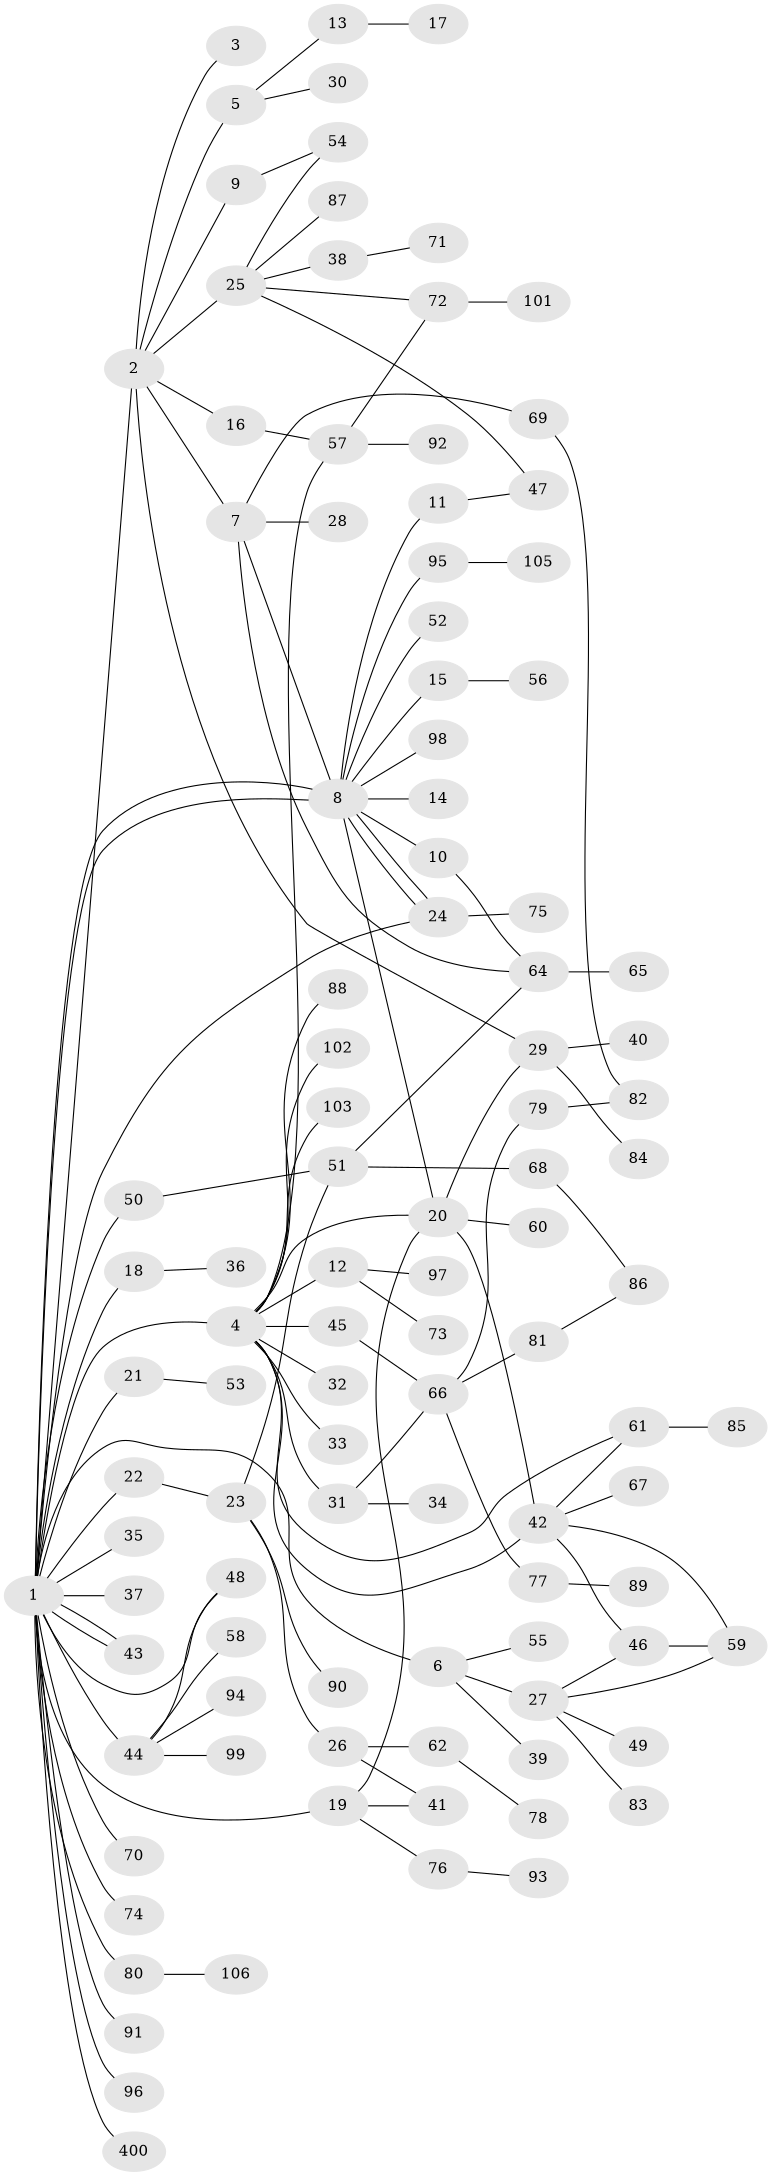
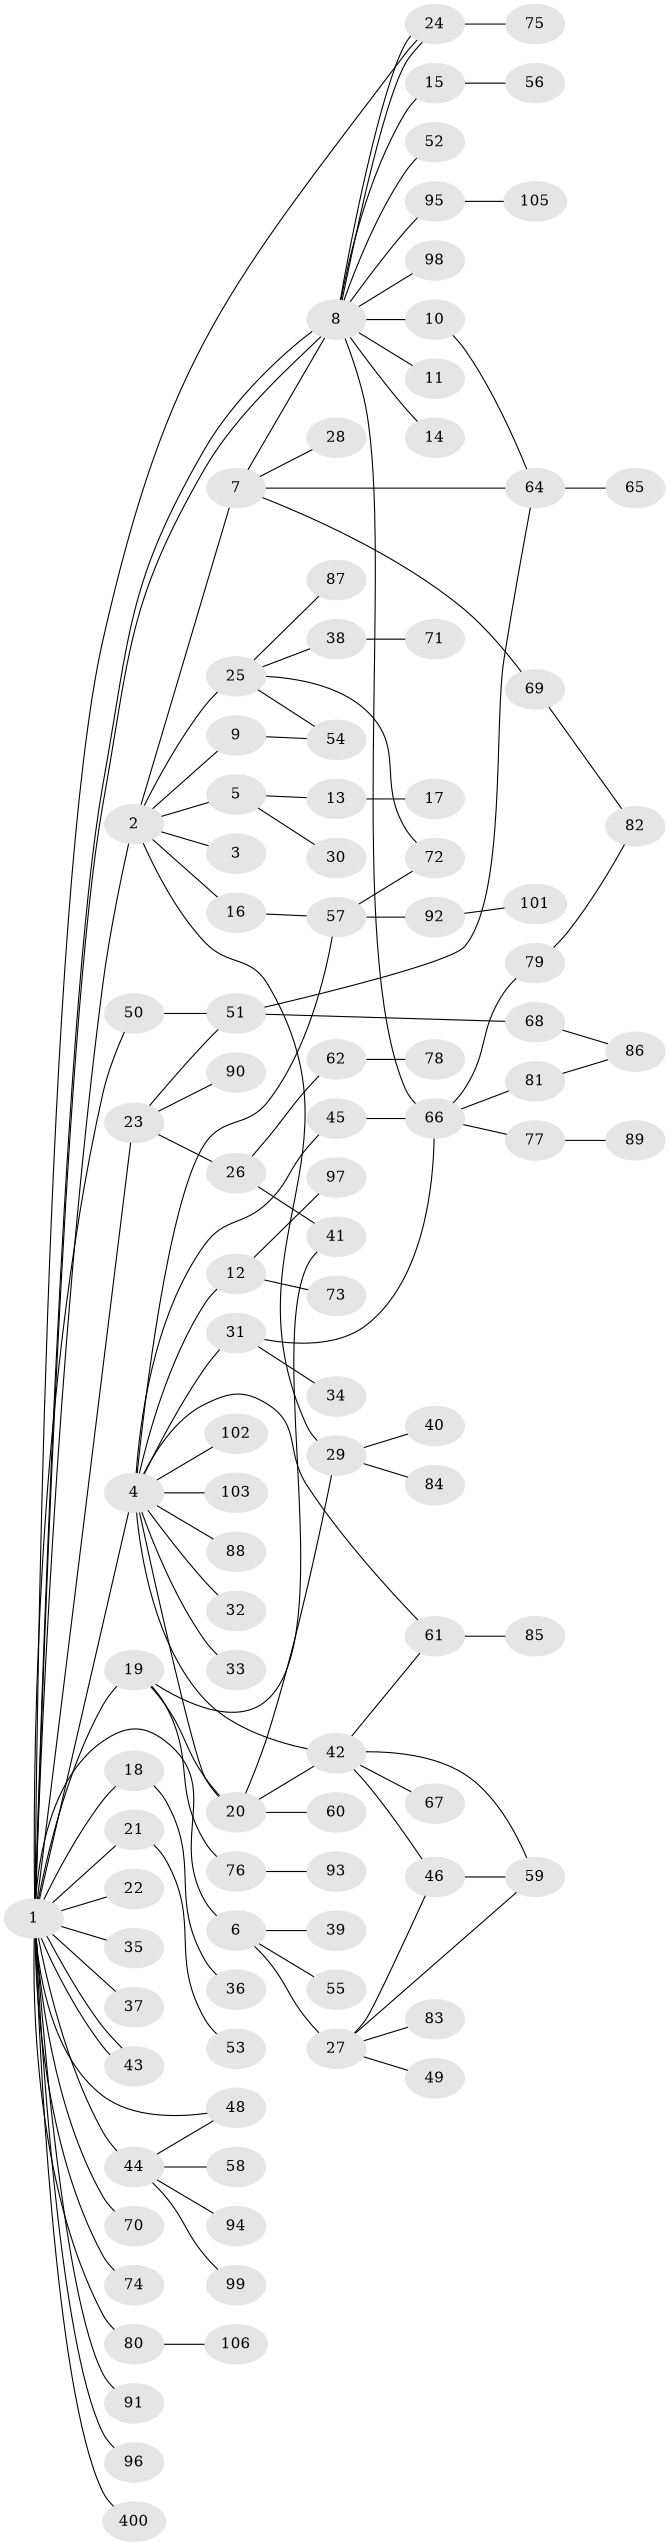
edge "72" -- "101": now "92" -- "101"
node "47": removed
edge "8" -- "20": now "8" -- "66"
edge "22" -- "23": now "1" -- "23"
